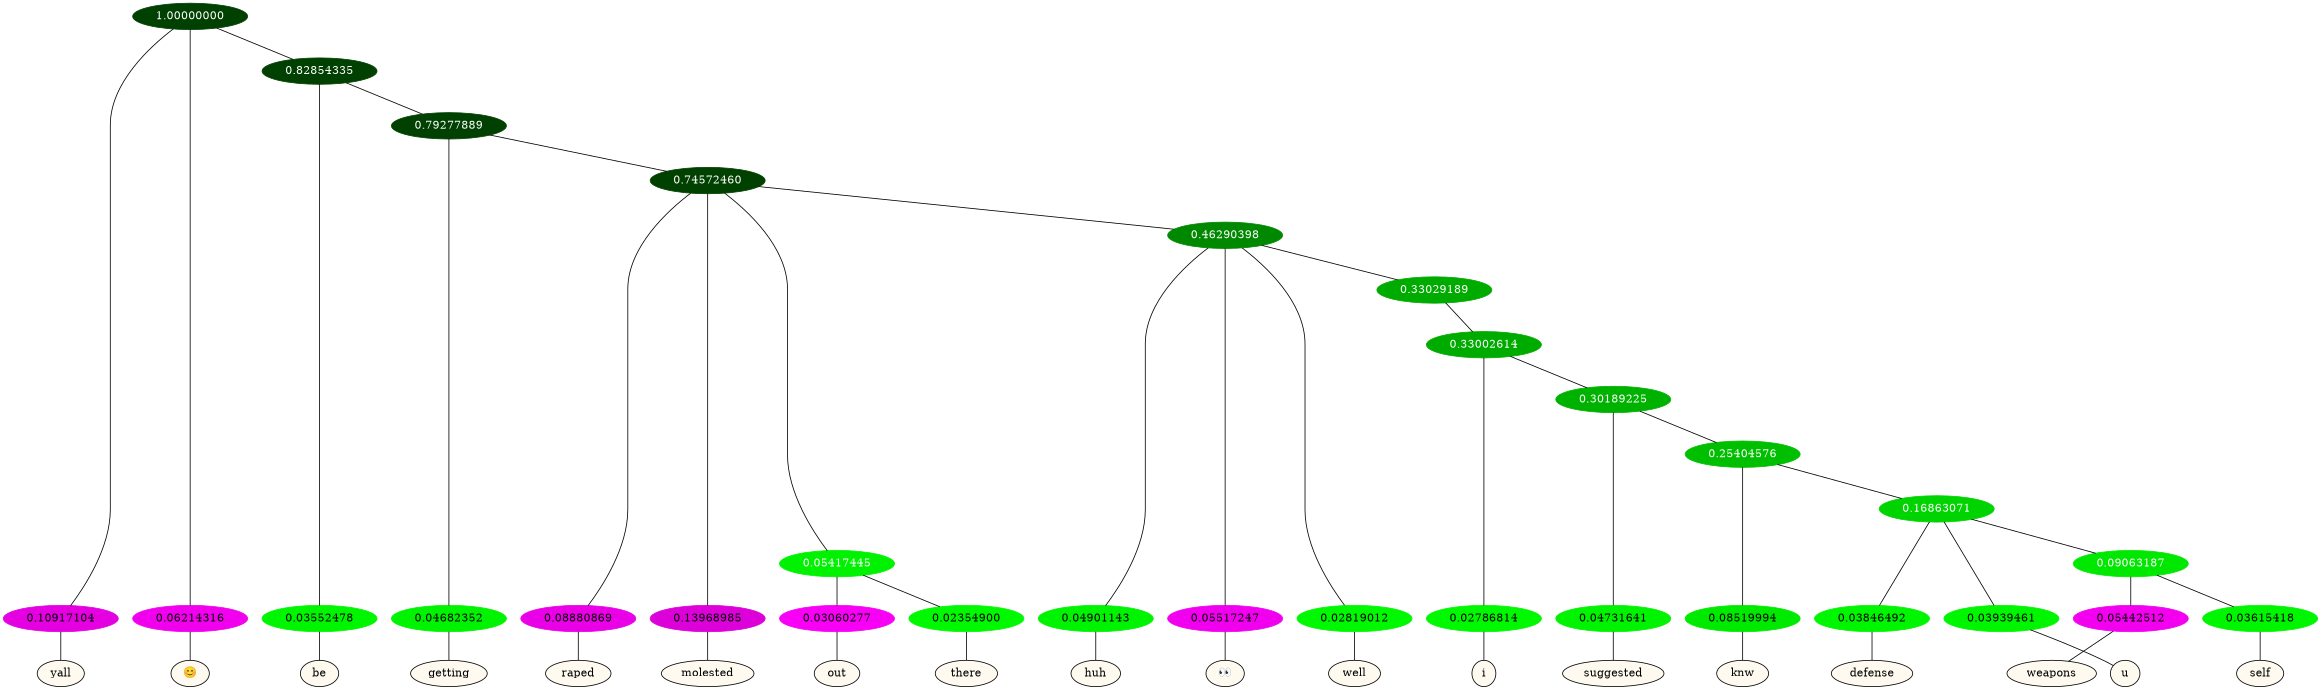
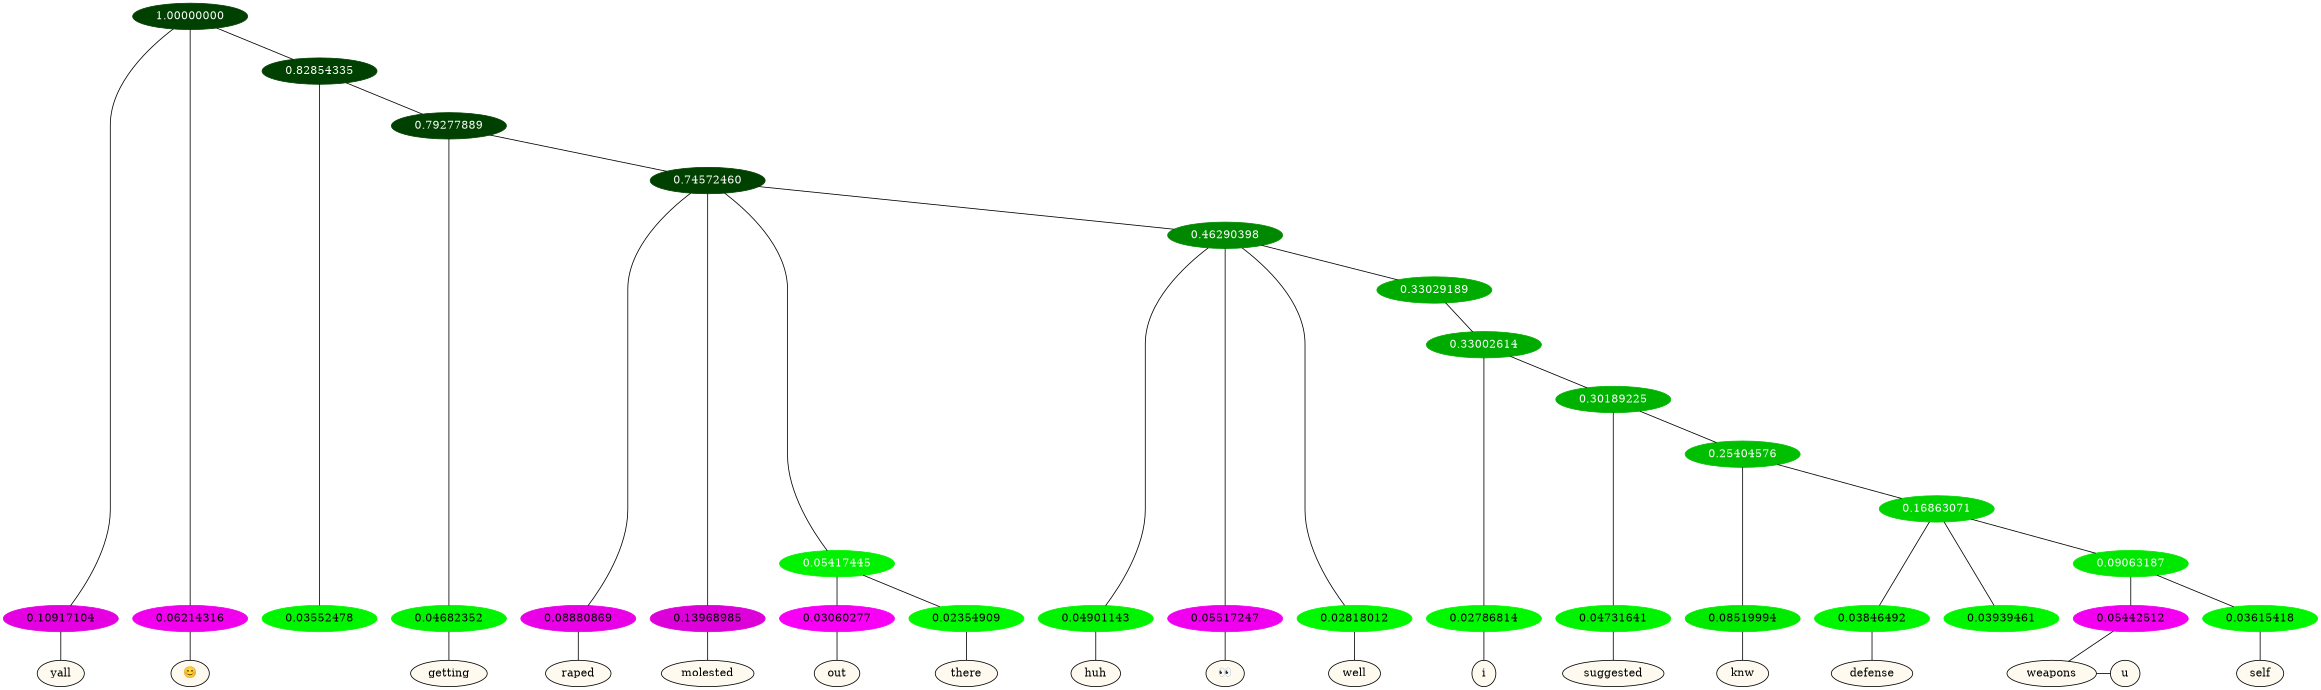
node "0.02354900": label "0.02354900" -> "0.02354909"
node "0.02819012": label "0.02819012" -> "0.02818012"
edge "0.03939461" -- "u": now "weapons" -- "u"
node "be": removed
